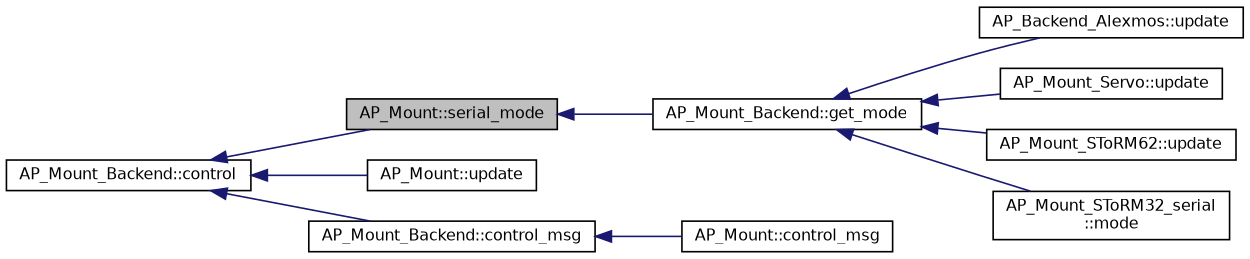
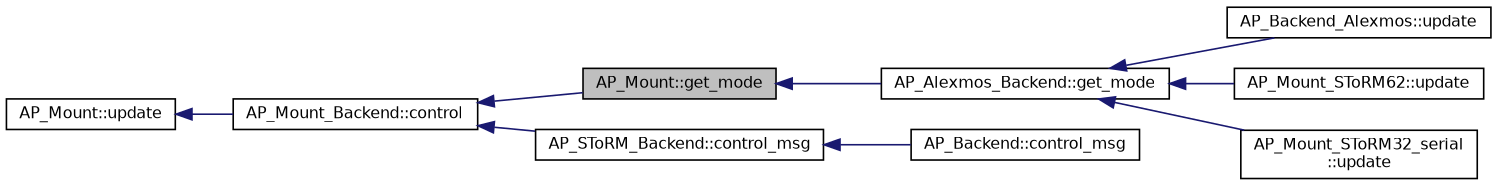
node "AP_Mount_Servo::update": removed
node "AP_Mount::serial_mode": label "AP_Mount::serial_mode" -> "AP_Mount::get_mode"
node "AP_Mount_Backend::get_mode": label "AP_Mount_Backend::get_mode" -> "AP_Alexmos_Backend::get_mode"
edge "AP_Mount::update" -> "AP_Mount_Backend::control": reversed
node "AP_Mount_SToRM32_serial ::mode": label "AP_Mount_SToRM32_serial ::mode" -> "AP_Mount_SToRM32_serial ::update"
node "AP_Mount_Backend::control_msg": label "AP_Mount_Backend::control_msg" -> "AP_SToRM_Backend::control_msg"
node "AP_Mount::control_msg": label "AP_Mount::control_msg" -> "AP_Backend::control_msg"
